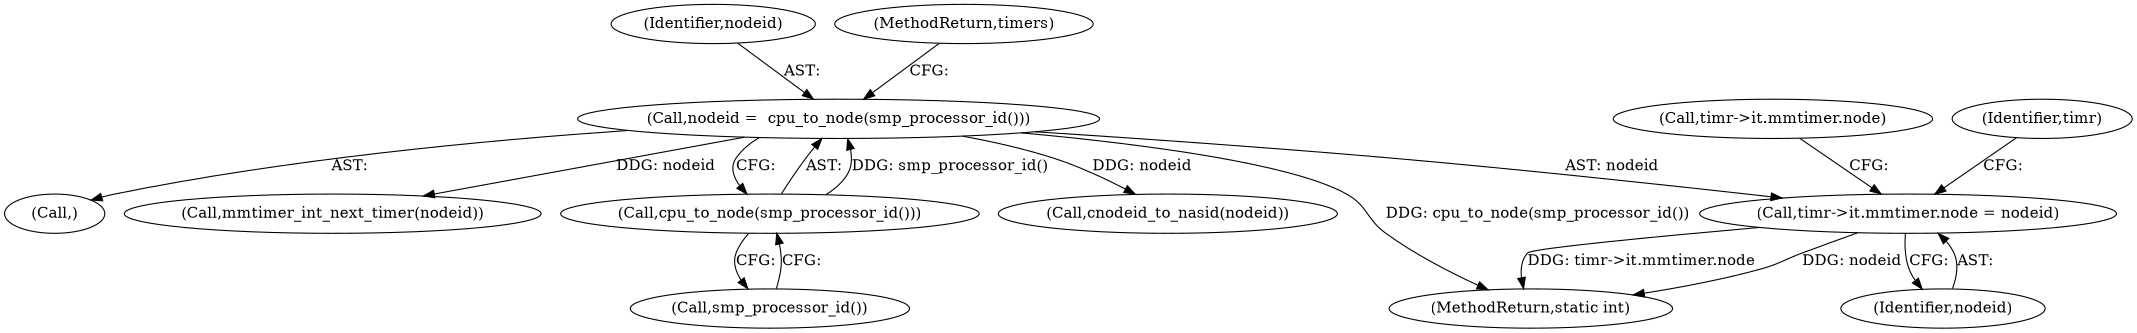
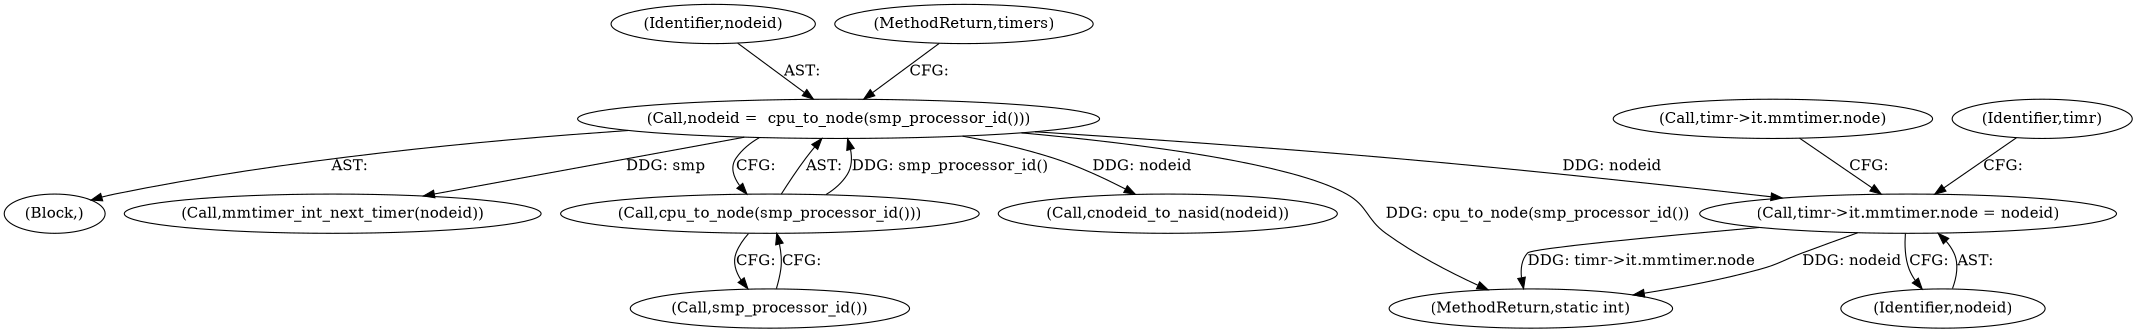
edge "(Call,nodeid =  cpu_to_node(smp_processor_id()))" -> "(Call,mmtimer_int_next_timer(nodeid))": label "DDG: nodeid" -> "DDG: smp"
edge "(Call,nodeid =  cpu_to_node(smp_processor_id()))" -> "(Call,timr->it.mmtimer.node = nodeid)": label "AST: nodeid" -> "DDG: nodeid"
node "(Call,)": label "(Call,)" -> "(Block,)"
